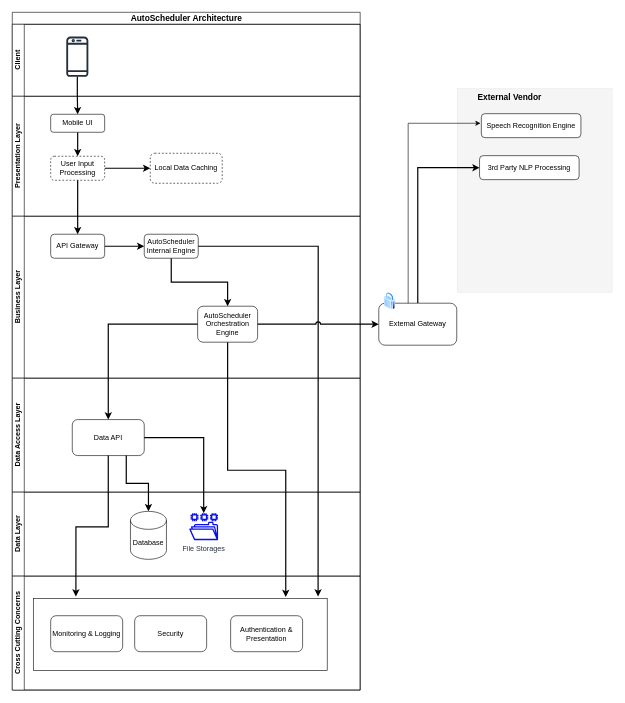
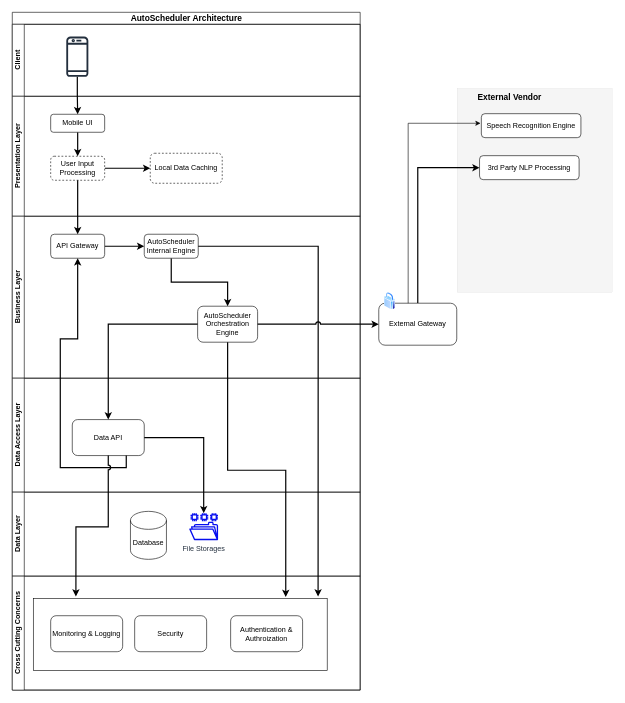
edge "Data API" -> "Database": now "Data API" -> "API Gateway"
node "Authentication & Presentation": label "Authentication & Presentation" -> "Authentication & Authroization"
